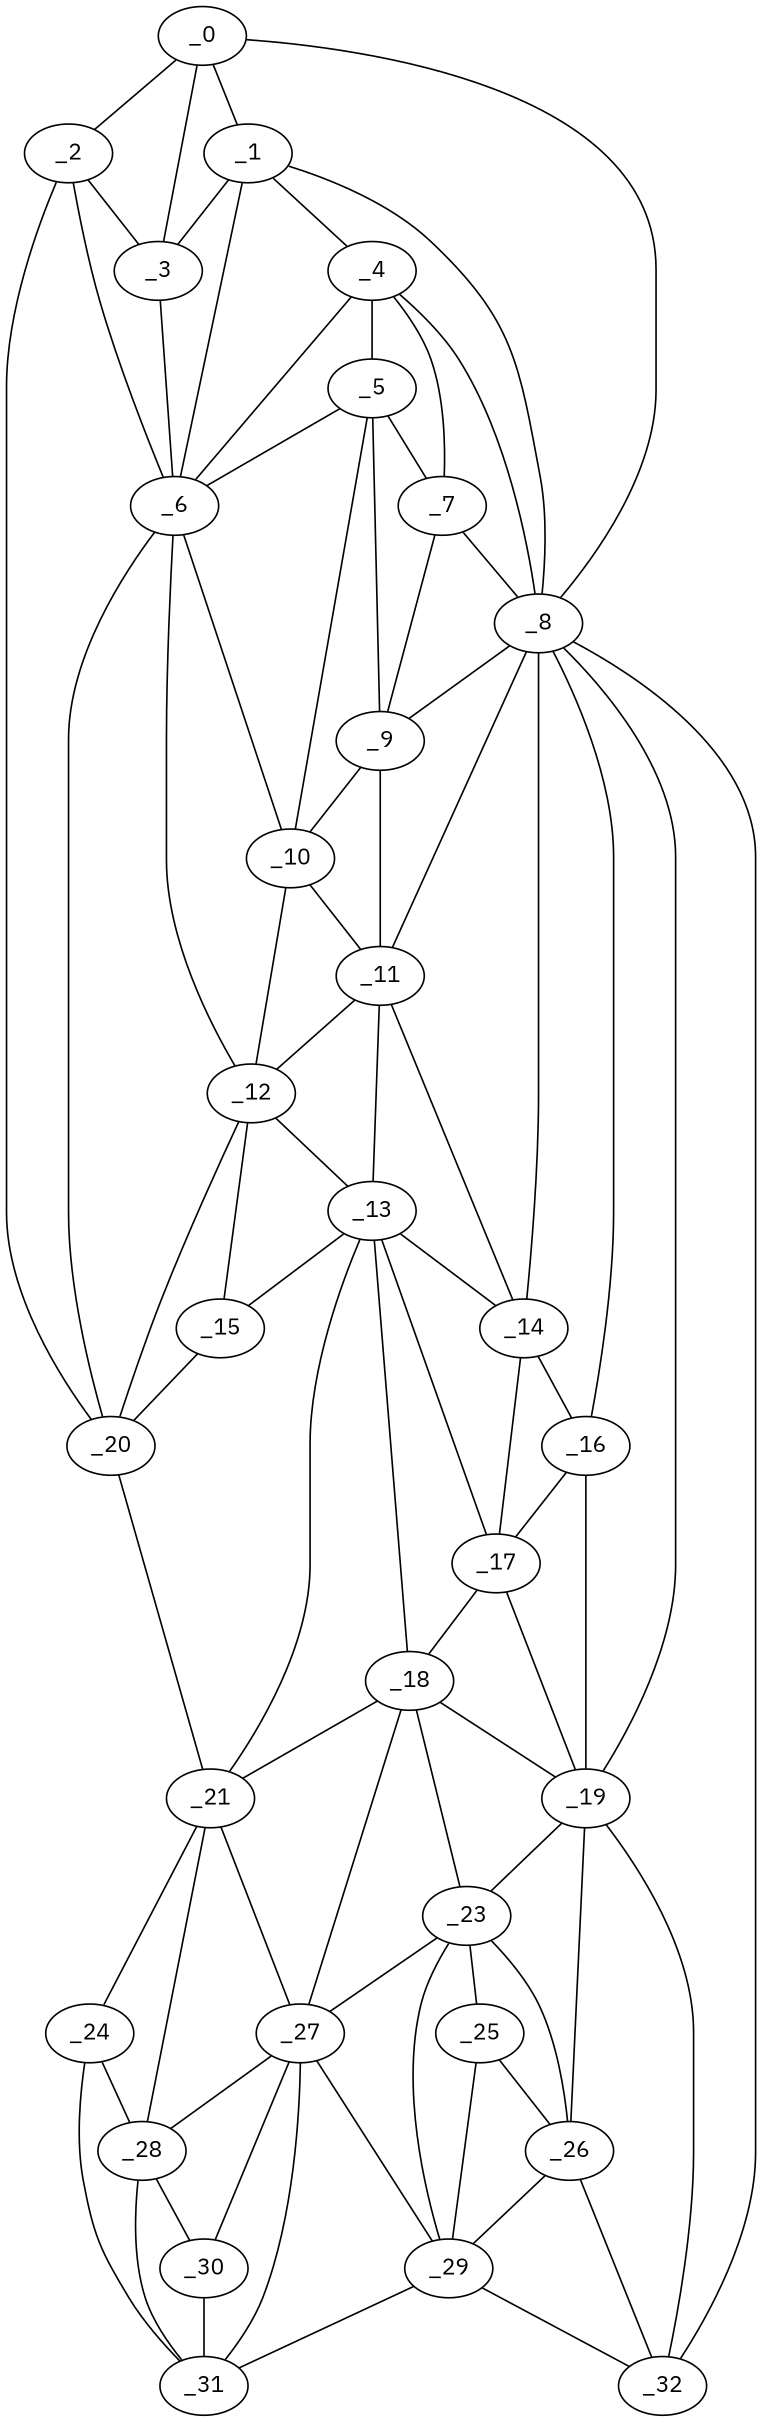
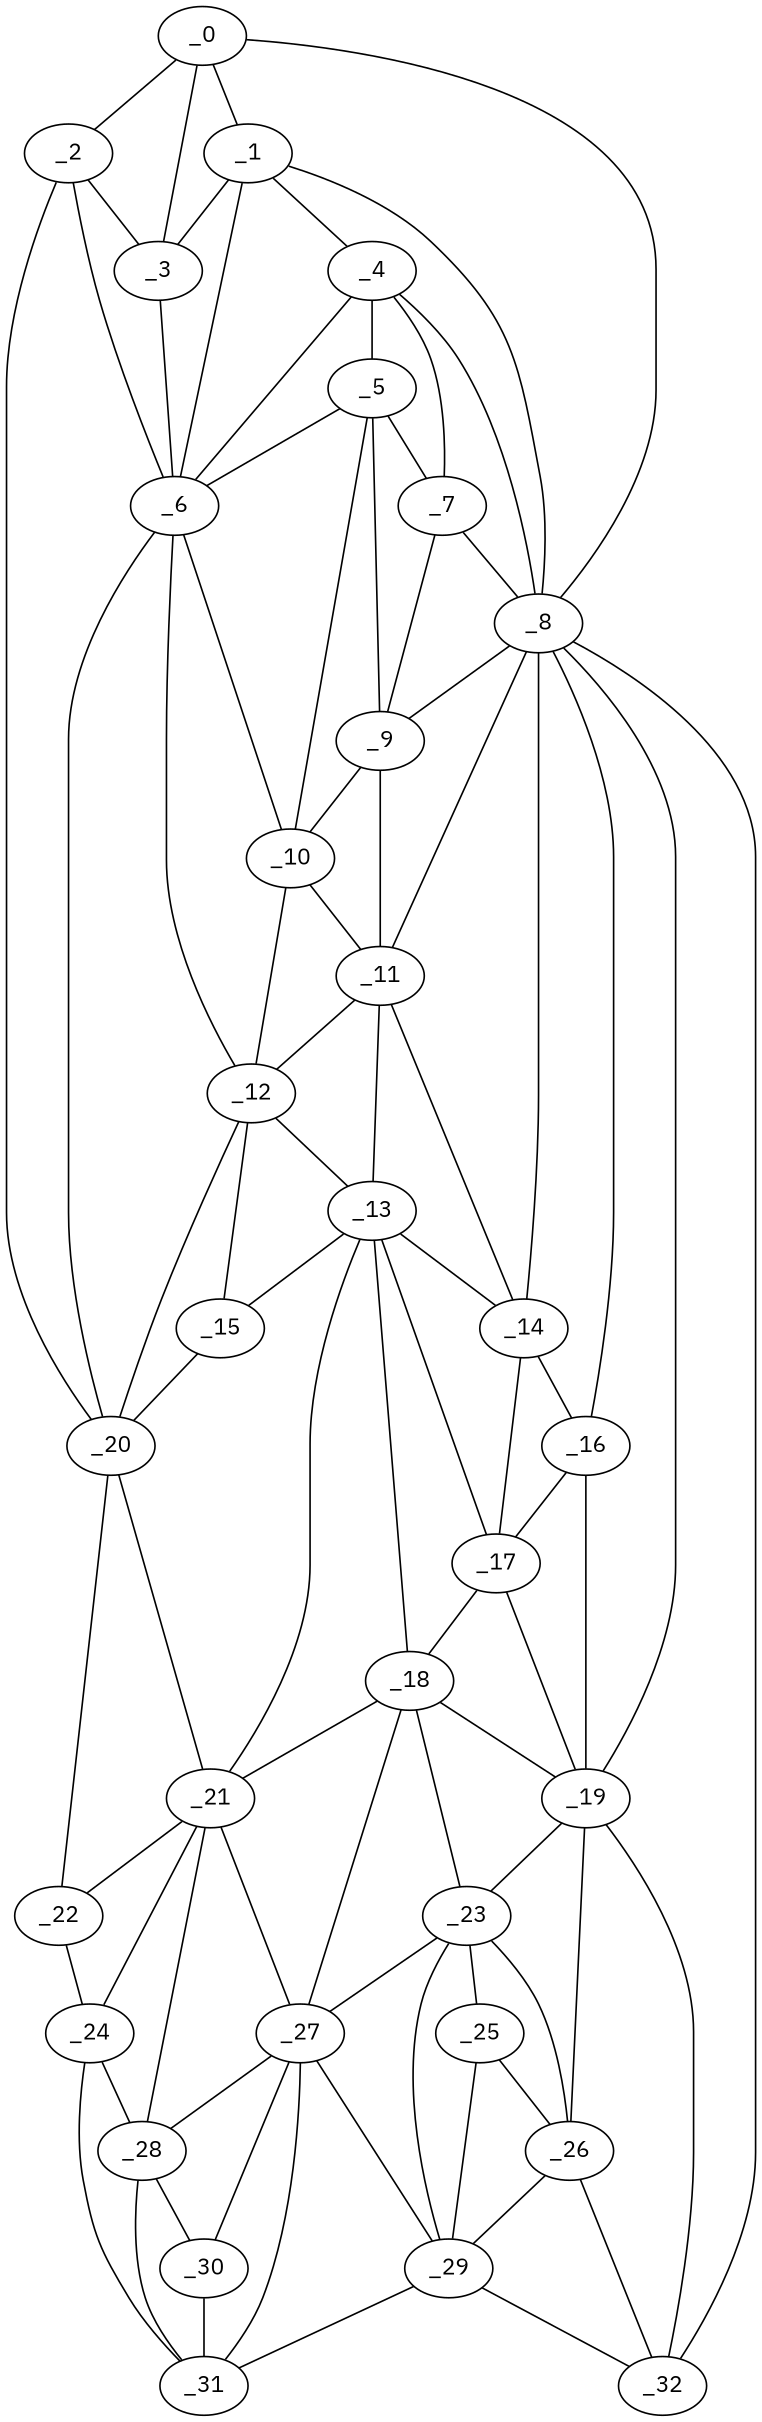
node "_22": added
